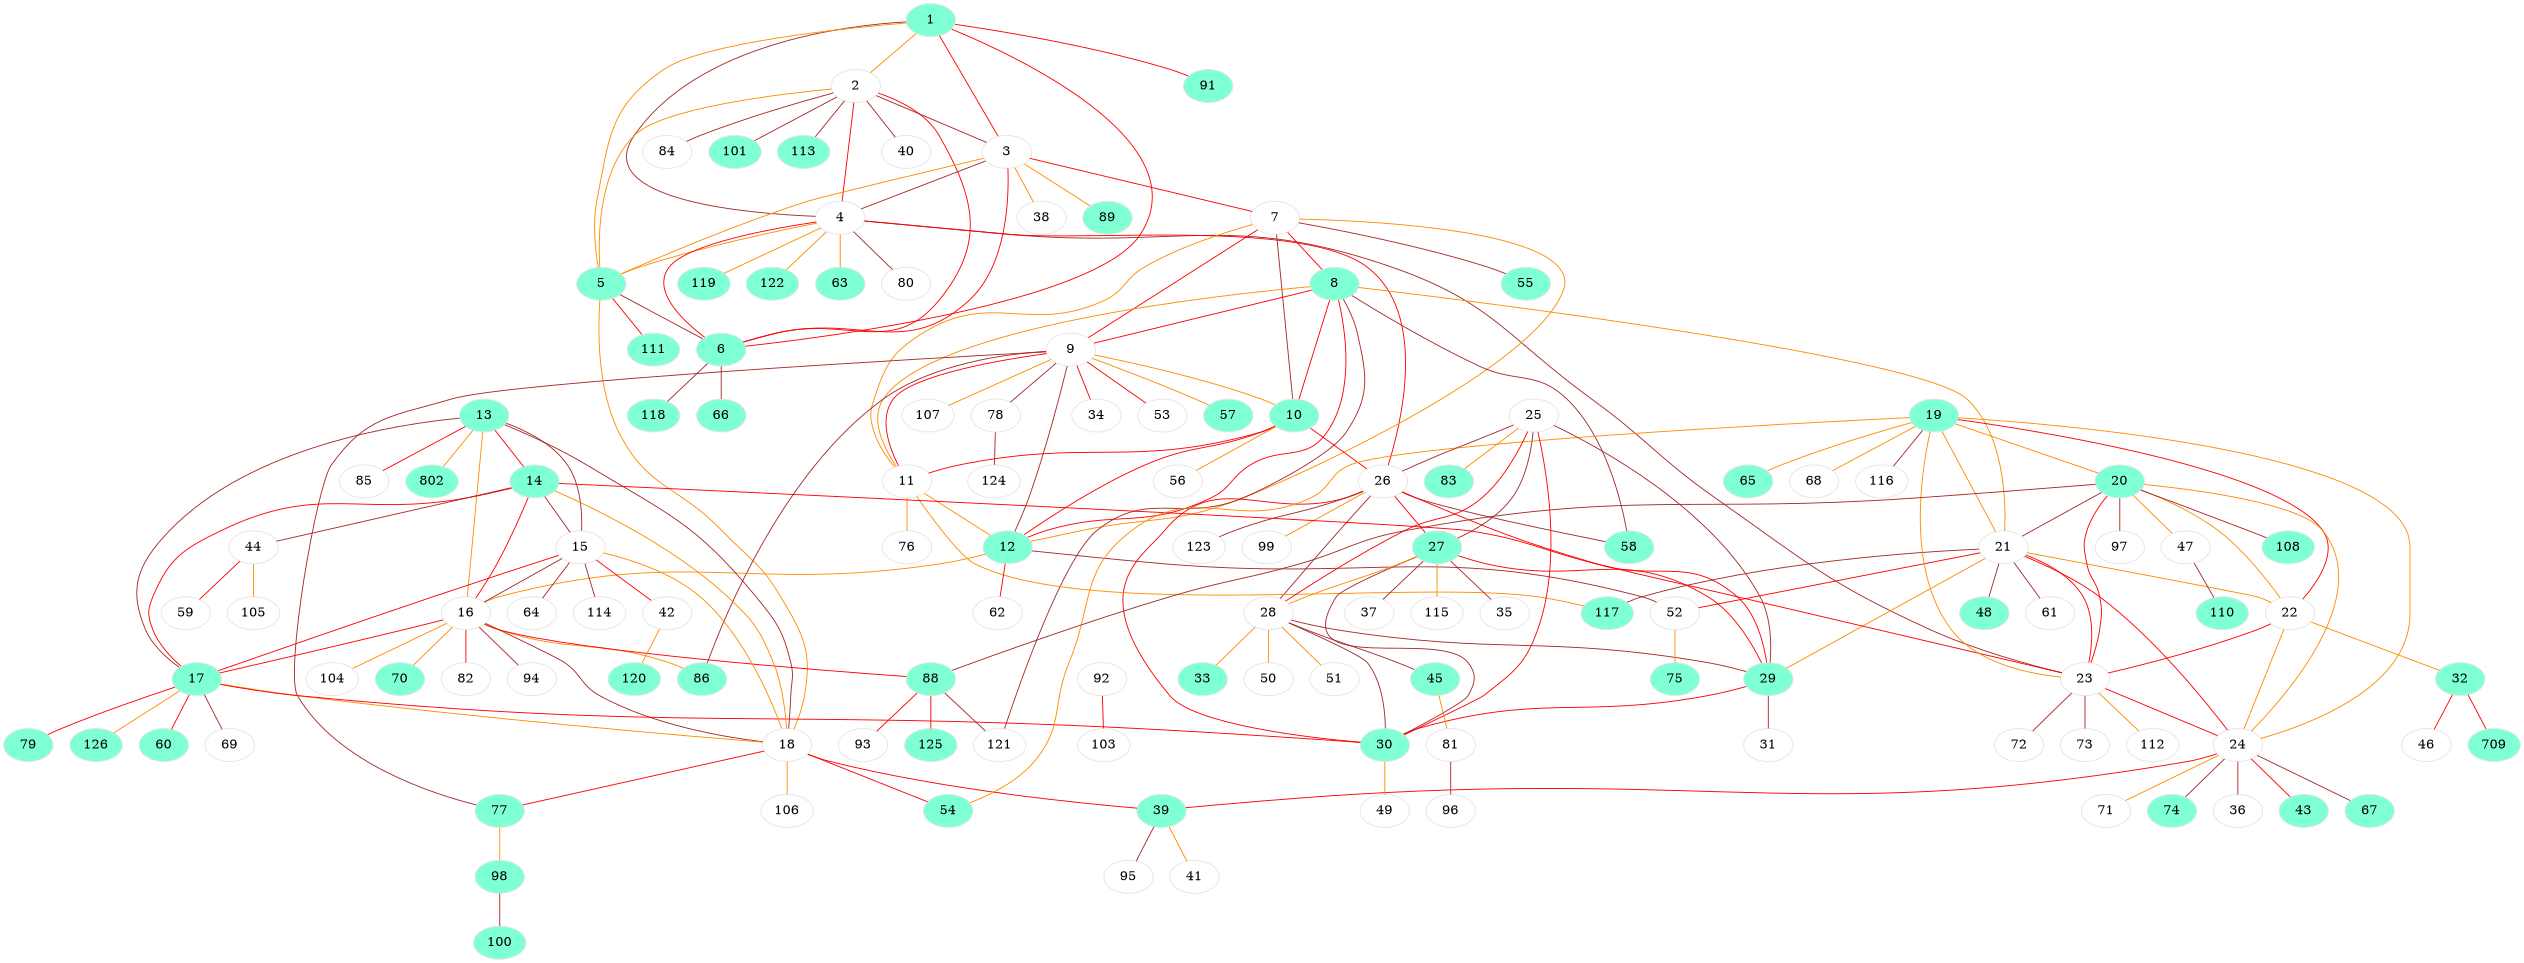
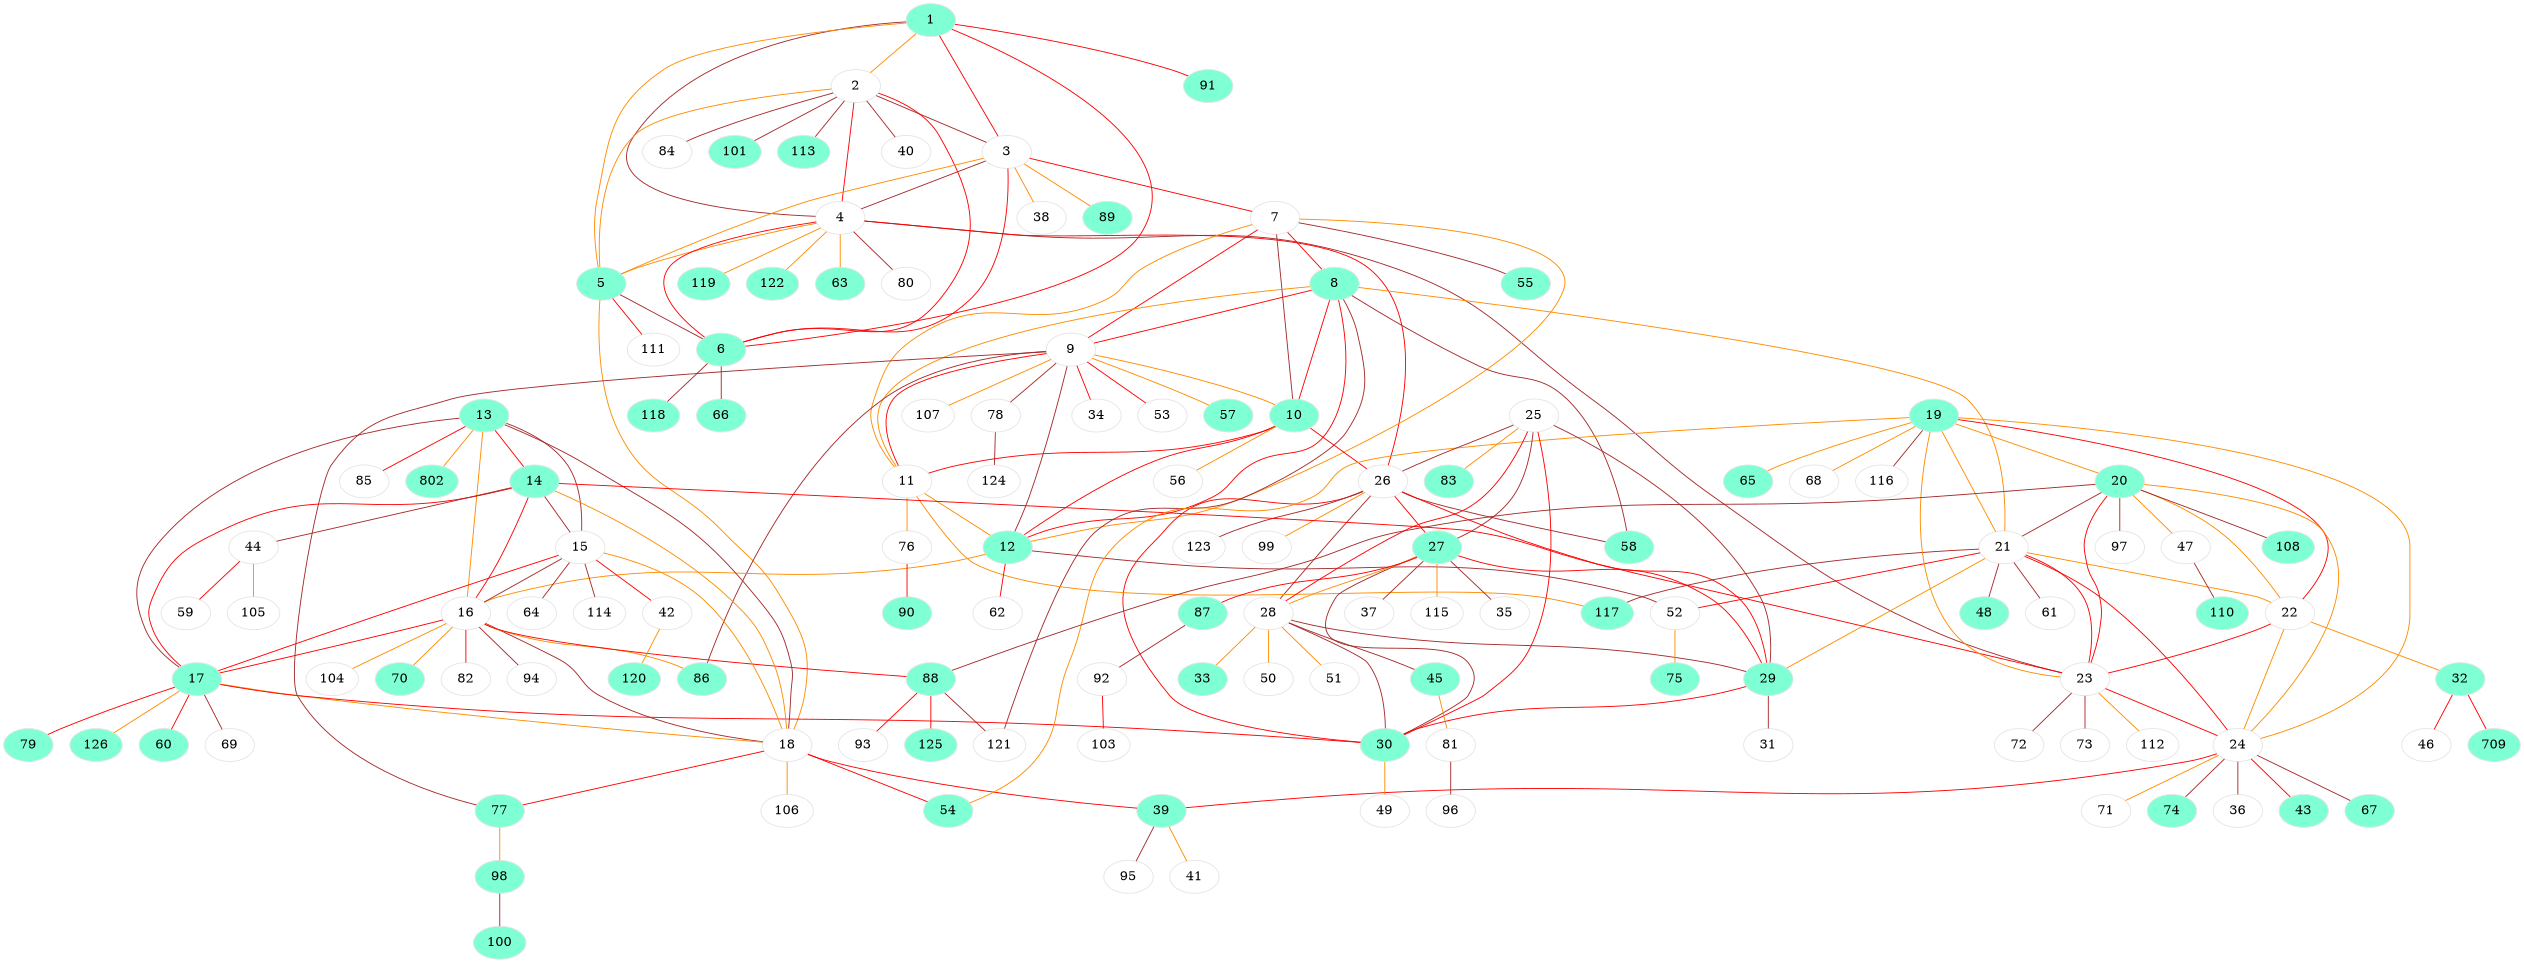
node "111": fillcolor aquamarine -> white
node "90": added
node "87": added
